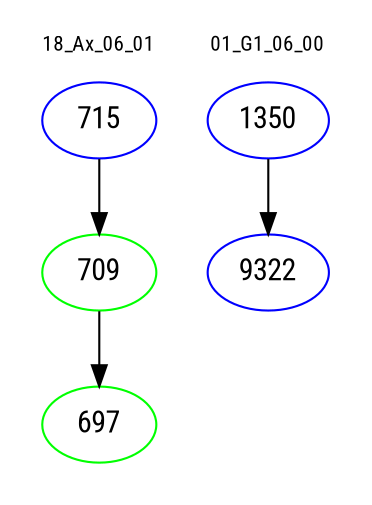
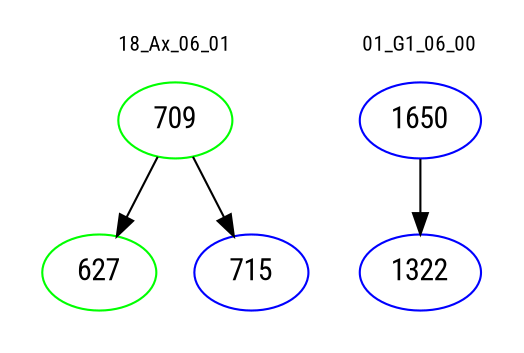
node "1350": label "1350" -> "1650"
edge "715" -> "709": reversed
node "9322": label "9322" -> "1322"
node "697": label "697" -> "627"
